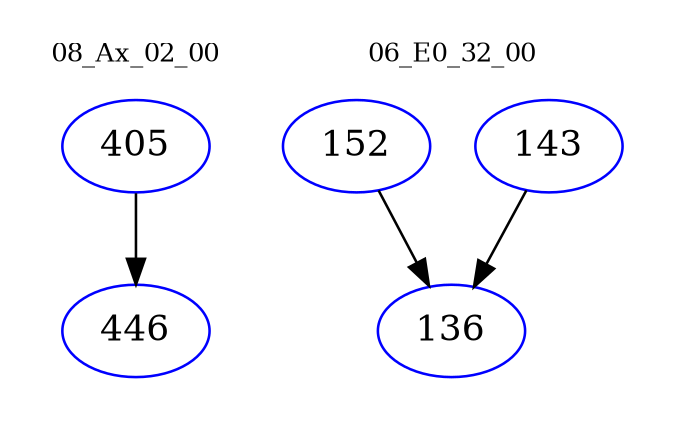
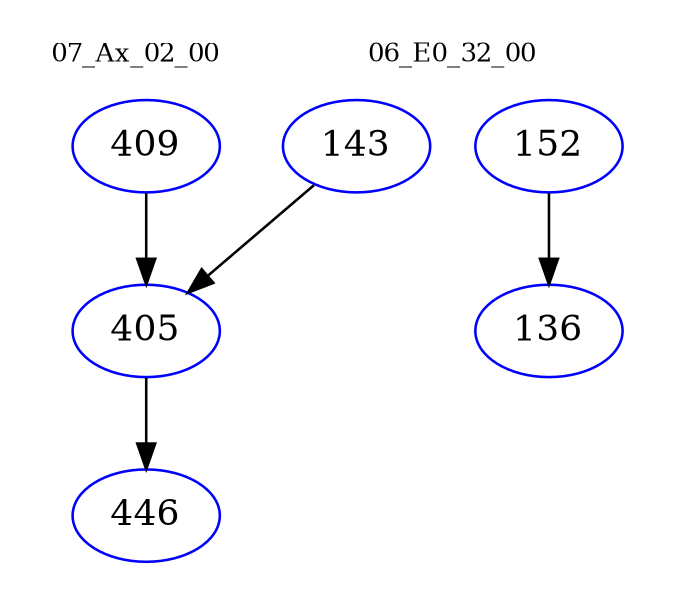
cluster "08_Ax_02_00": label "08_Ax_02_00" -> "07_Ax_02_00"
node "409": added
edge "143" -> "136": now "143" -> "405"
